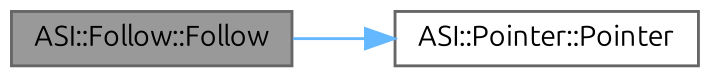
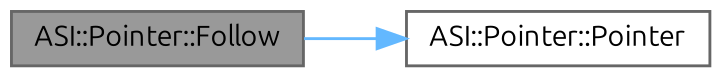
node "ASI::Follow::Follow": label "ASI::Follow::Follow" -> "ASI::Pointer::Follow"
